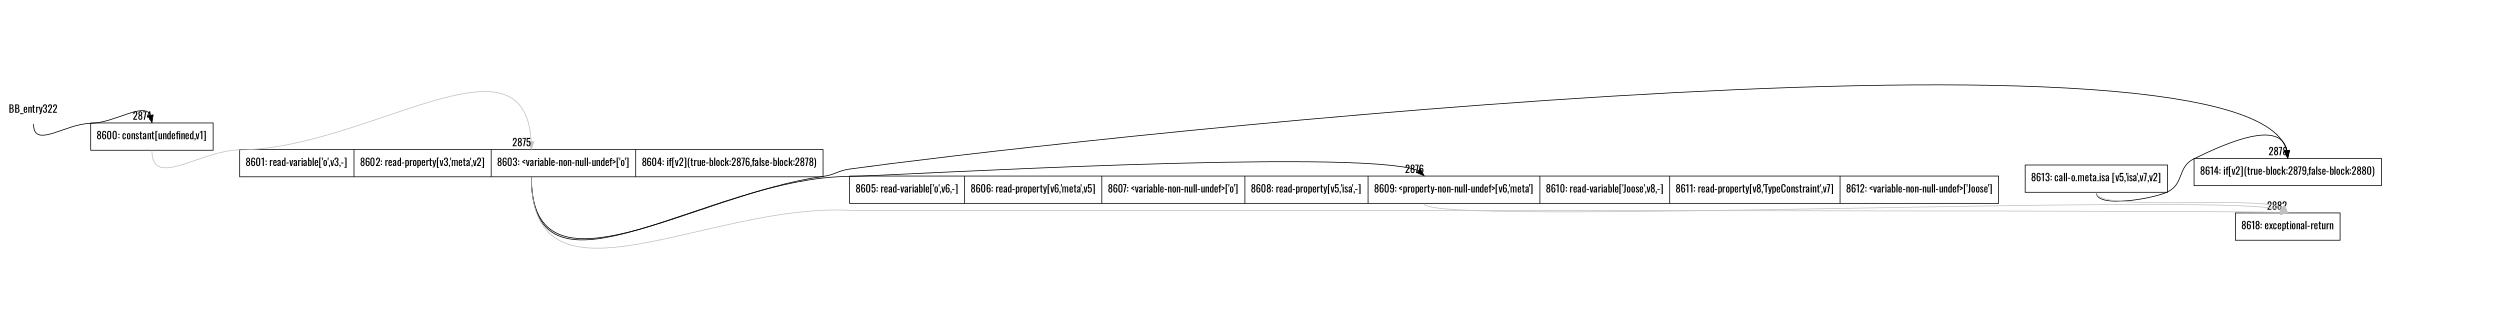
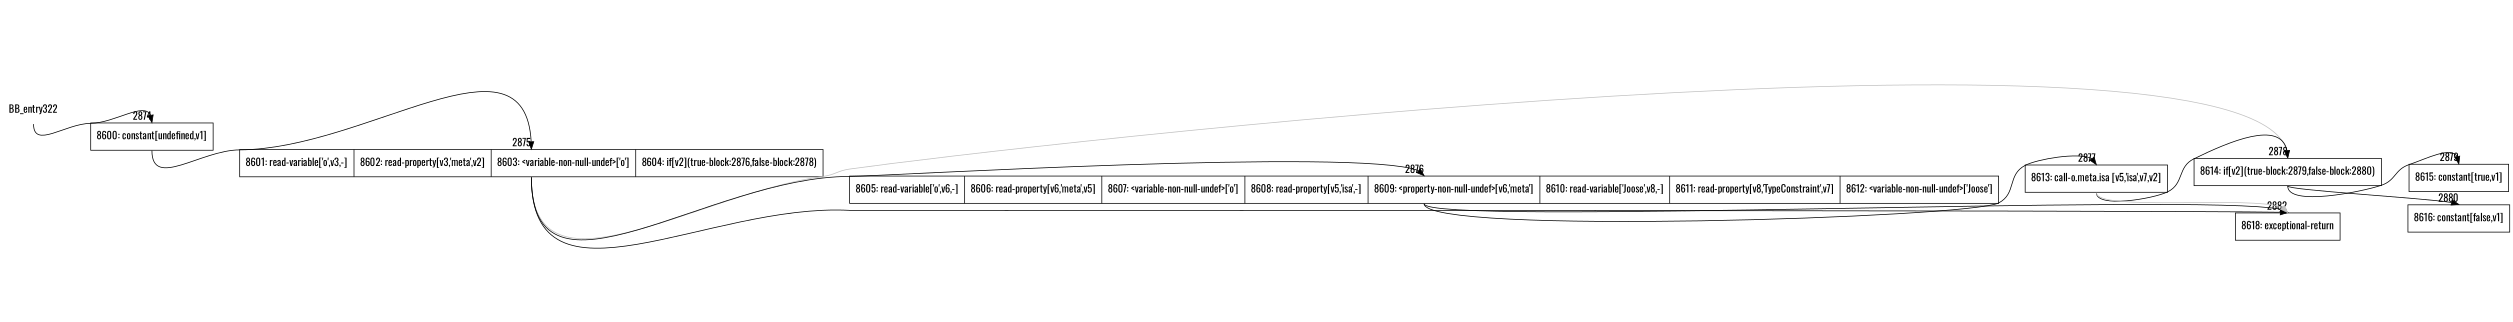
edge "8601: read-variable['o',v3,-]" -> "8614: if[v2](true-block:2879,false-block:2880)": color black -> gray
edge "8600: constant[undefined,v1]" -> "8601: read-variable['o',v3,-]": color gray -> black
node "8615: constant[true,v1]": added
edge "8605: read-variable['o',v6,-]" -> "8618: exceptional-return": color gray -> black
edge "8601: read-variable['o',v3,-]" -> "8618: exceptional-return": color gray -> black
node "8616: constant[false,v1]": added
edge "8605: read-variable['o',v6,-]" -> "8613: call-o.meta.isa [v5,'isa',v7,v2]": added
